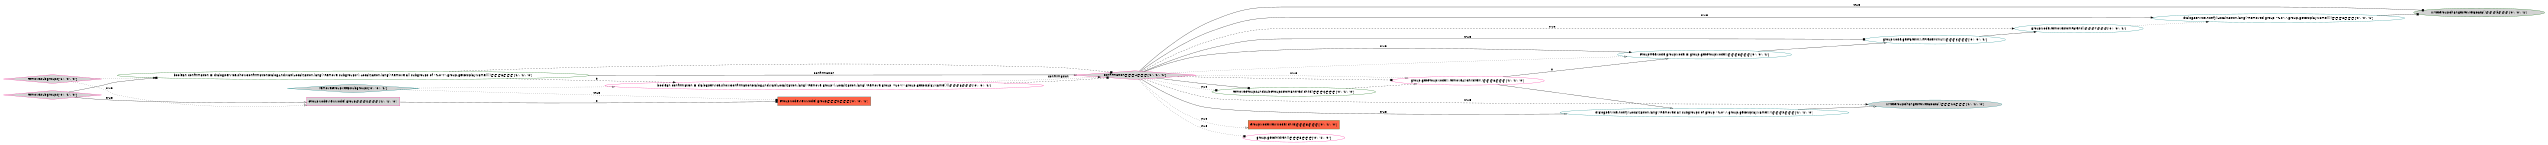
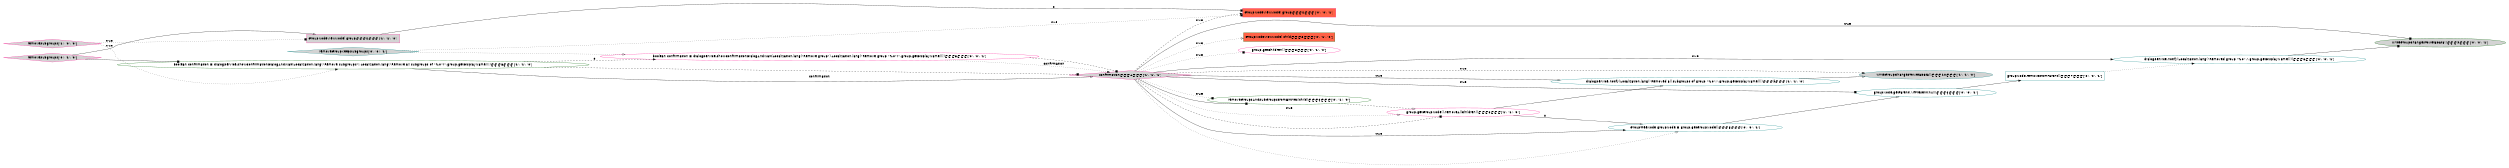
edge "confirmation@@@4@@@['1', '1', '1']" -> "groupNode.removeFromParent()@@@7@@@['0', '0', '1']": now "confirmation@@@4@@@['1', '1', '1']" -> "GroupNodeViewModel group@@@2@@@['0', '0', '1']"
node "groupNode.removeFromParent()@@@7@@@['0', '0', '1']": shape ellipse -> box
node "GroupNodeViewModel group@@@2@@@['0', '0', '1']": color teal -> deeppink
edge "removeSubgroups['1', '0', '0']" -> "GroupNodeViewModel group@@@2@@@['1', '1', '0']": arrowhead onormal -> box
